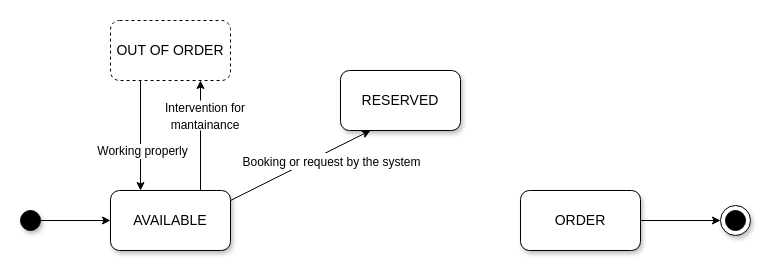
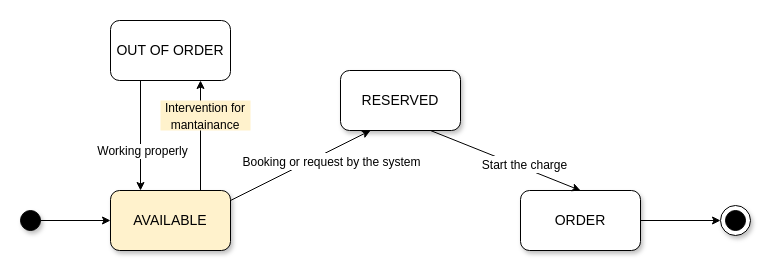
node "OUT OF ORDER": style dashed -> solid
node "Intervention for mantainance": fillcolor #ffffff -> #fff2cc
edge "RESERVED" -> "ORDER": added, label "Start the charge"
node "AVAILABLE": fillcolor #ffffff -> #fff2cc
